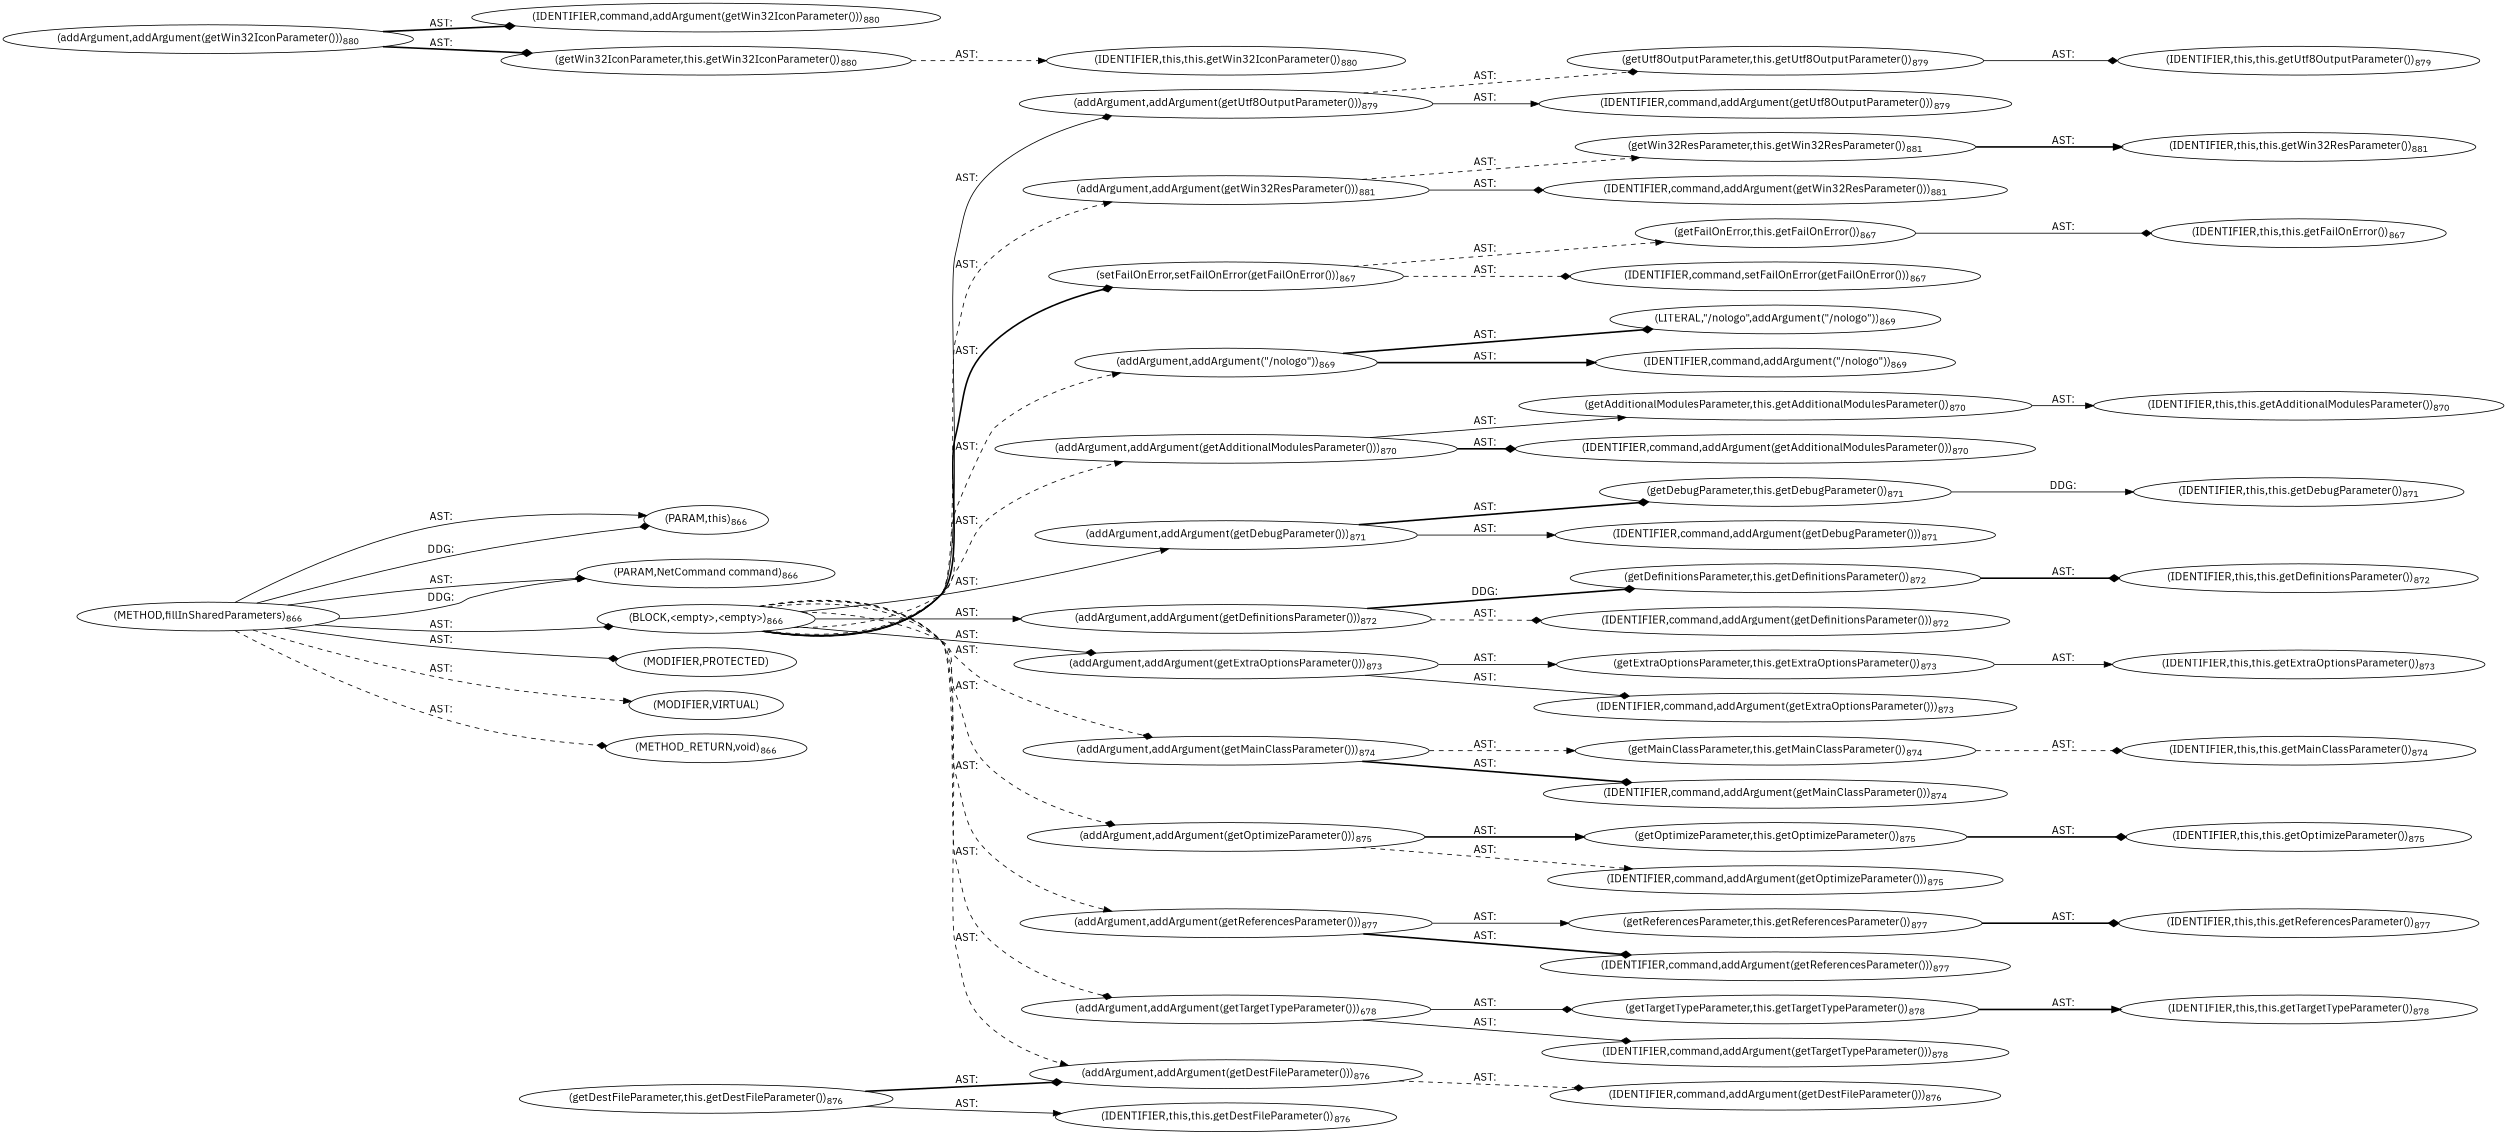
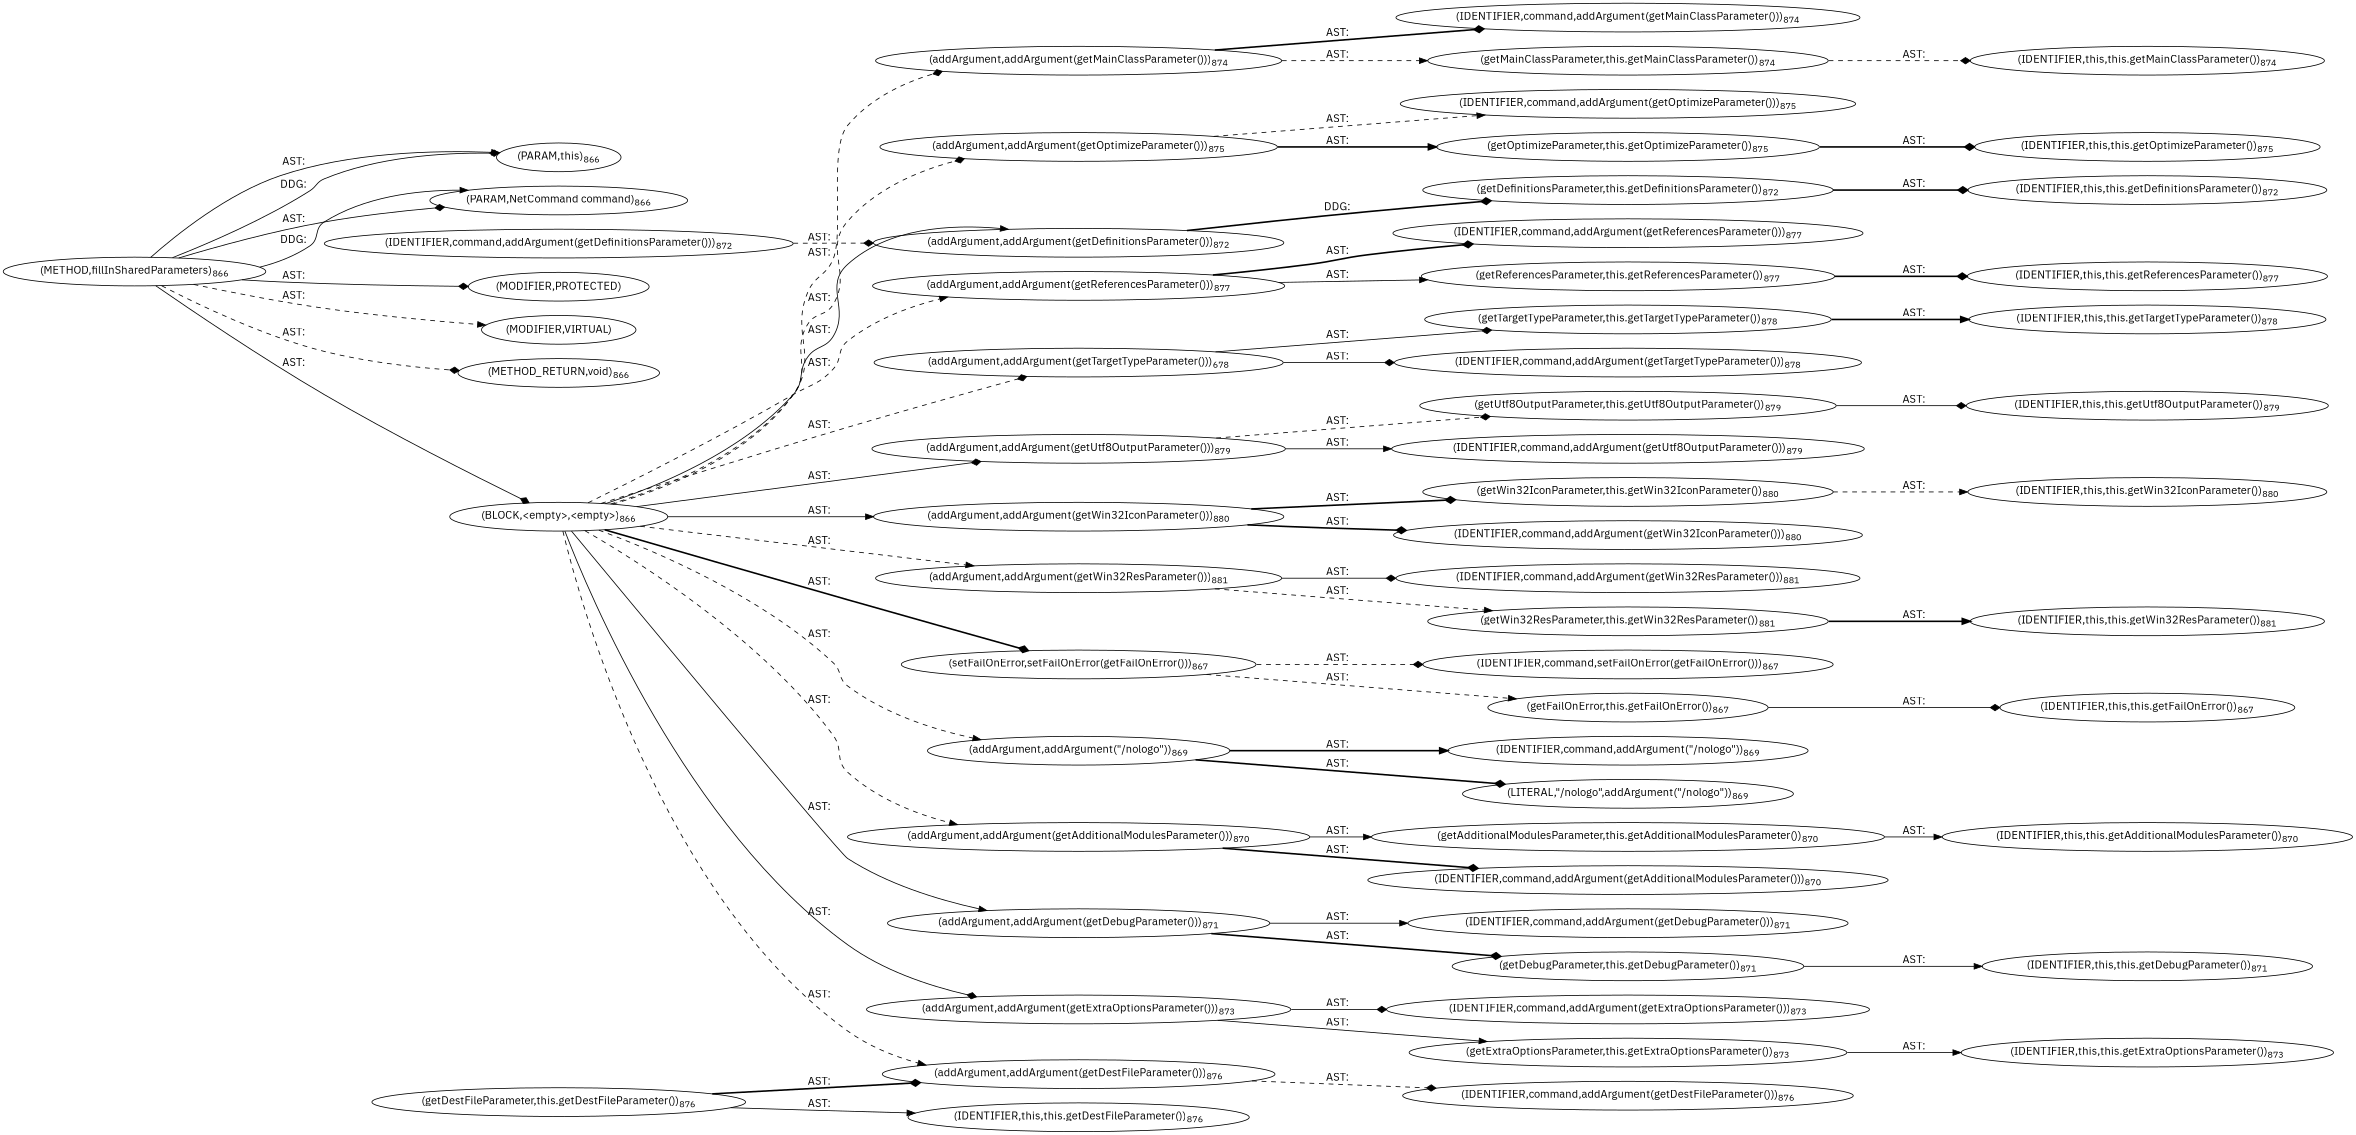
edge "(getDebugParameter,this.getDebugParameter())" -> "(IDENTIFIER,this,this.getDebugParameter())": label "DDG: " -> "AST: "
edge "(BLOCK,<empty>,<empty>)" -> "(addArgument,addArgument(getWin32IconParameter()))": added, label "AST:"
edge "(addArgument,addArgument(getDefinitionsParameter()))" -> "(IDENTIFIER,command,addArgument(getDefinitionsParameter()))": reversed
